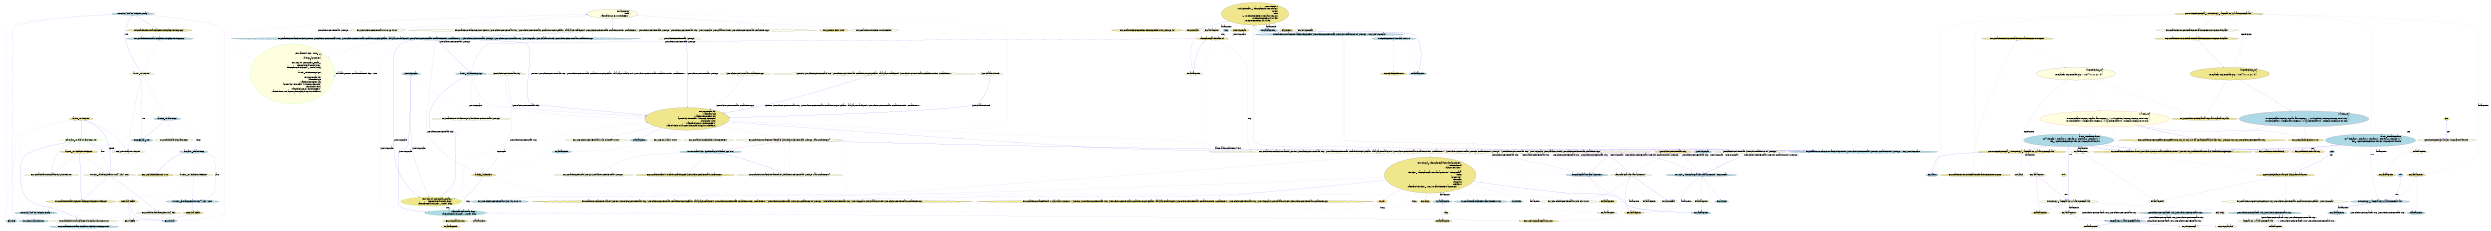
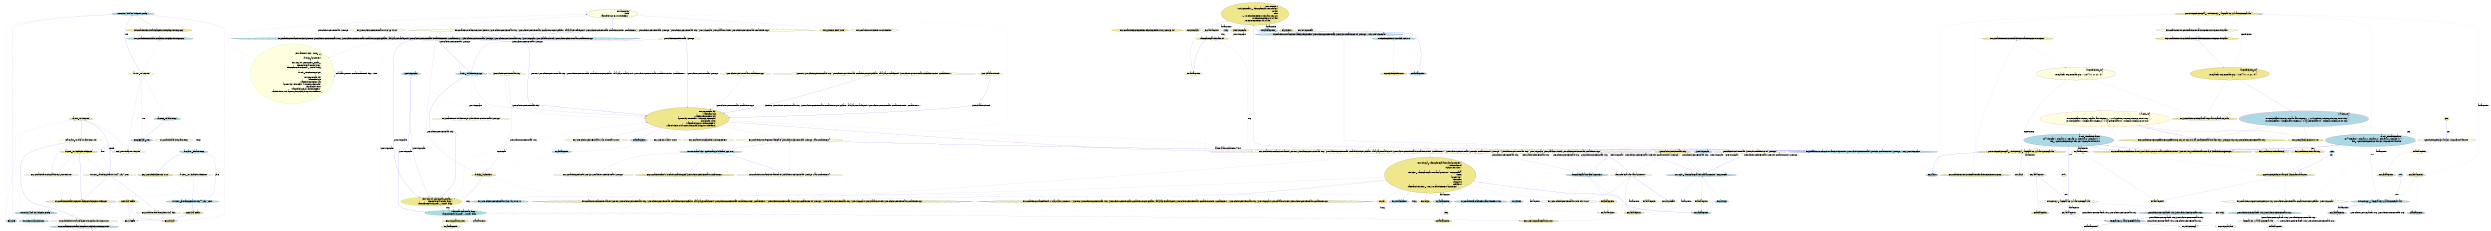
edge "nameComparer.Equals(v.Item1.Name, verb)" -> "var verbs = Verb.SelectFromTypes(types)": now "System.Collections.Generic.IEnumerable<System.Type>" -> "var verbs = Verb.SelectFromTypes(types)"
node "Entry Unk.MakeNotParsed": added
node "Entry Unk.Should": fillcolor lightblue -> khaki
